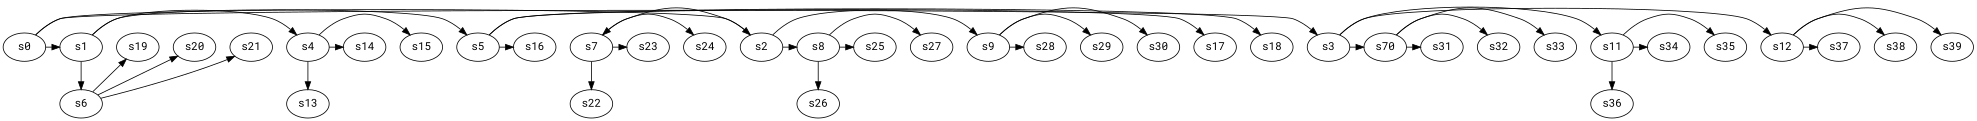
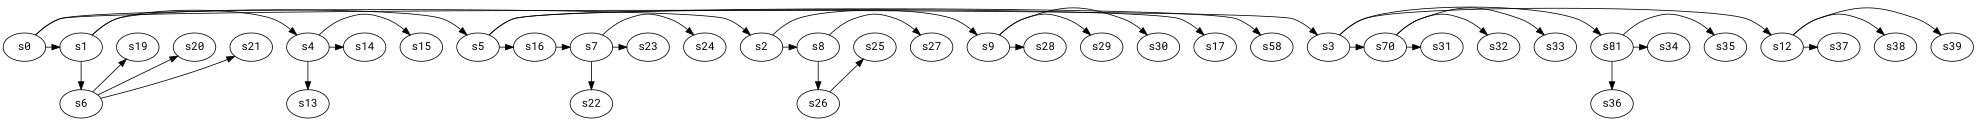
edge "s2" -> "s7": now "s16" -> "s7"
edge "s8" -> "s25": now "s26" -> "s25"
node "s18": label "s18" -> "s58"
node "s11": label "s11" -> "s81"
